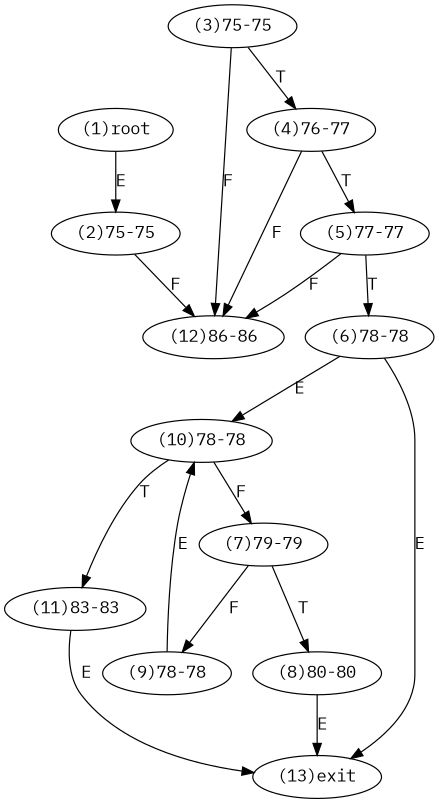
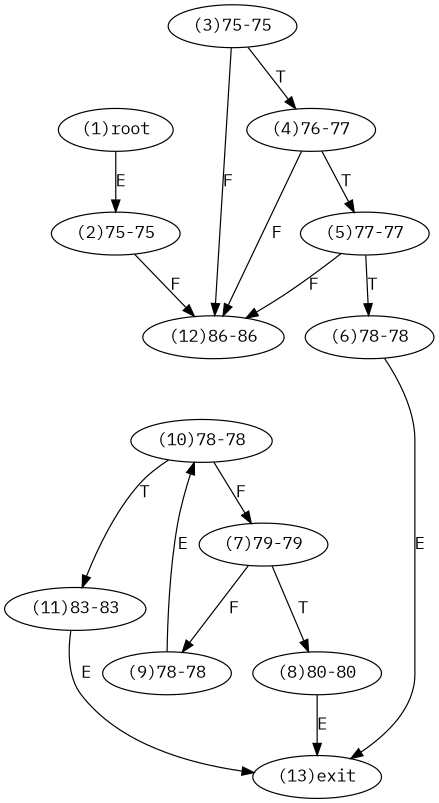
edge "(6)78-78" -> "(10)78-78": removed, label "E"
